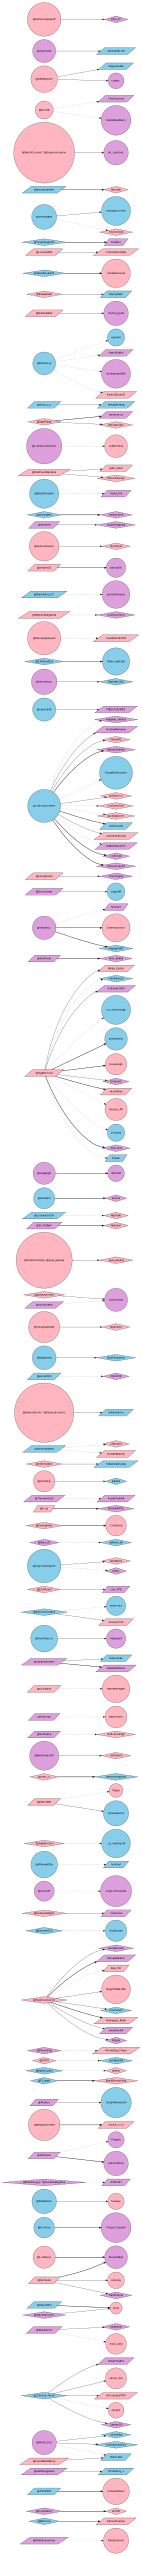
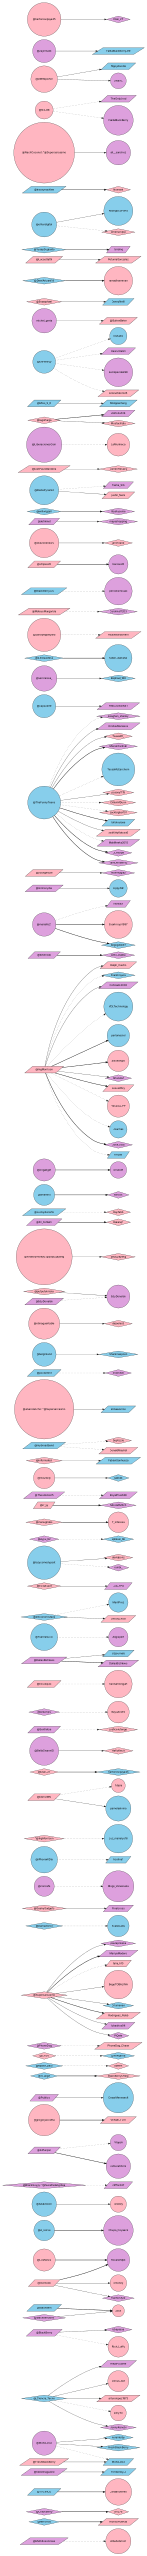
node "JemmaMo_99": label "JemmaMo_99" -> "FaktaBlackBerry_99"
edge "@BuitenBeter" -> "michel_greta": reversed
edge "@DanPauloBandera" -> "justin_feels": now "@BiebsPyramid" -> "justin_feels"
edge "@FranVanucci" -> "Aligispert": style solid -> dotted
node "@AreaTips": shape parallelogram -> diamond
node "DamianOS": label "DamianOS" -> "JonnyKenobi"
